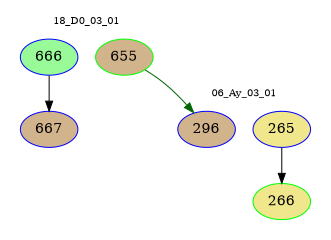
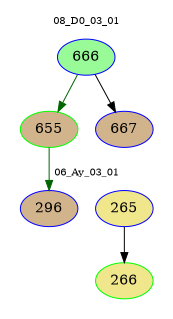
cluster "18_D0_03_01": label "18_D0_03_01" -> "08_D0_03_01"
edge "666" -> "655": added
